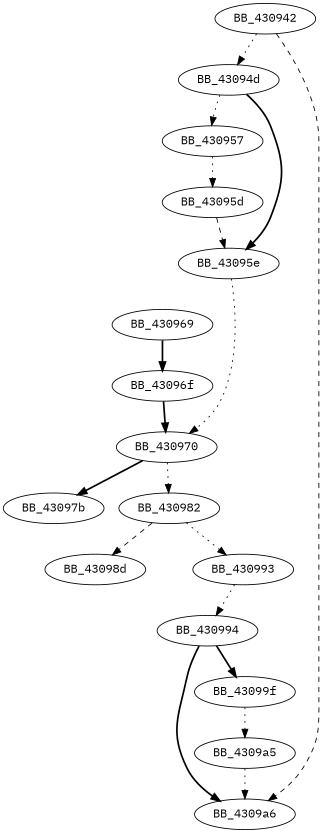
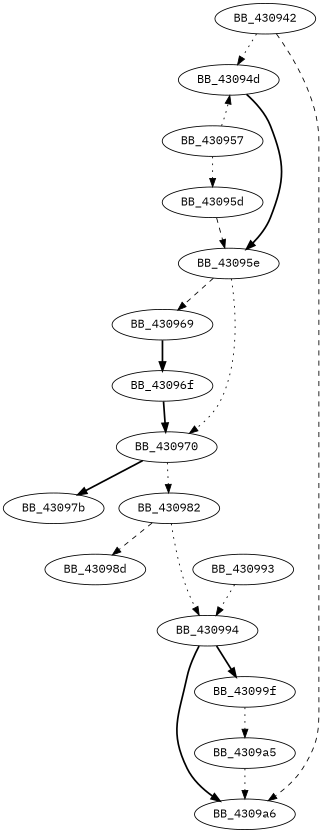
edge "BB_43094d" -> "BB_430957": reversed
edge "BB_43095e" -> "BB_430969": added
edge "BB_430982" -> "BB_430993": now "BB_430982" -> "BB_430994"
